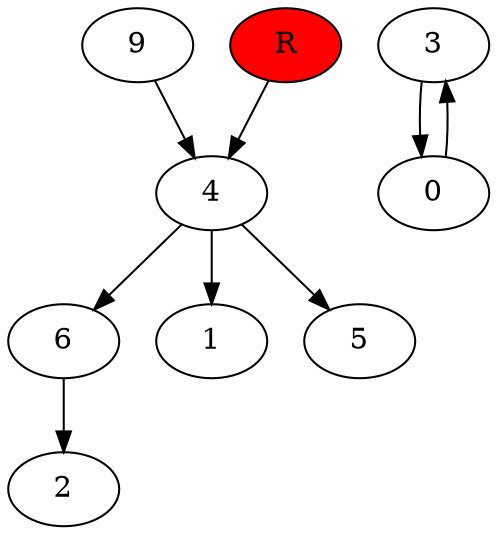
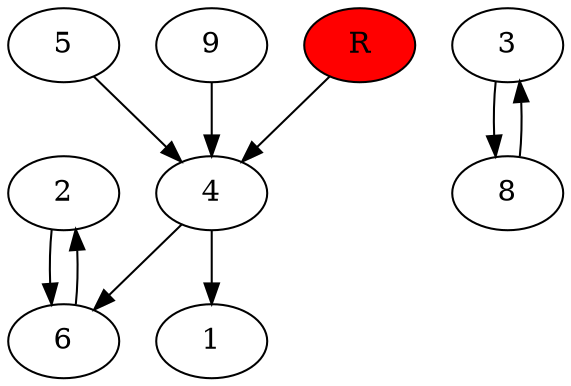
node "0": label "0" -> "8"
edge "2" -> "6": added
edge "4" -> "5": reversed
